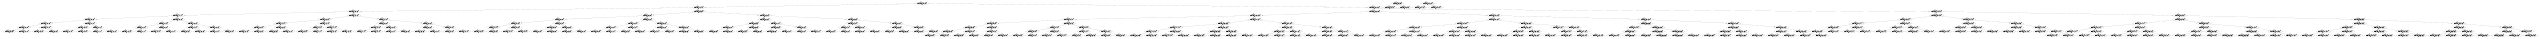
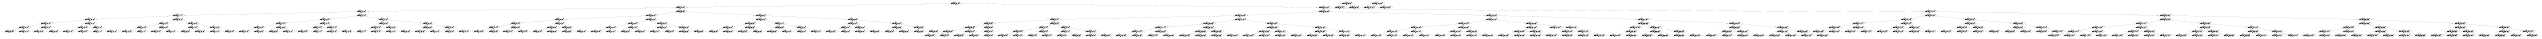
node "Node{data=[902, 902]}": removed
node "Node{data=[1580, 1580]}": added
